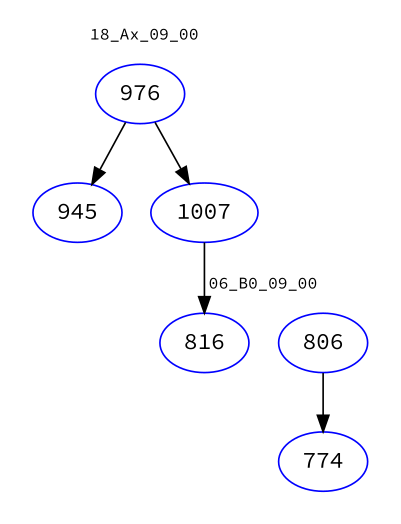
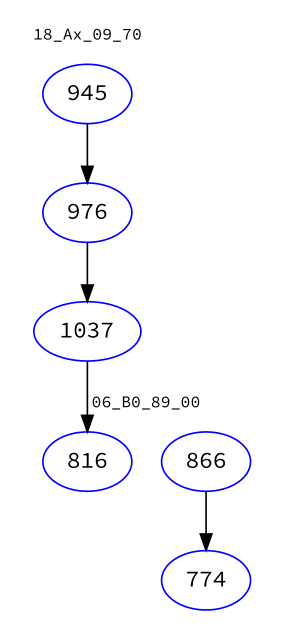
cluster "18_Ax_09_00": label "18_Ax_09_00" -> "18_Ax_09_70"
edge "976" -> "945": reversed
node "1007": label "1007" -> "1037"
cluster "06_B0_09_00": label "06_B0_09_00" -> "06_B0_89_00"
node "806": label "806" -> "866"
